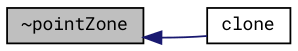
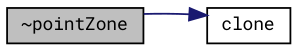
edge "clone" -> "~pointZone": reversed
